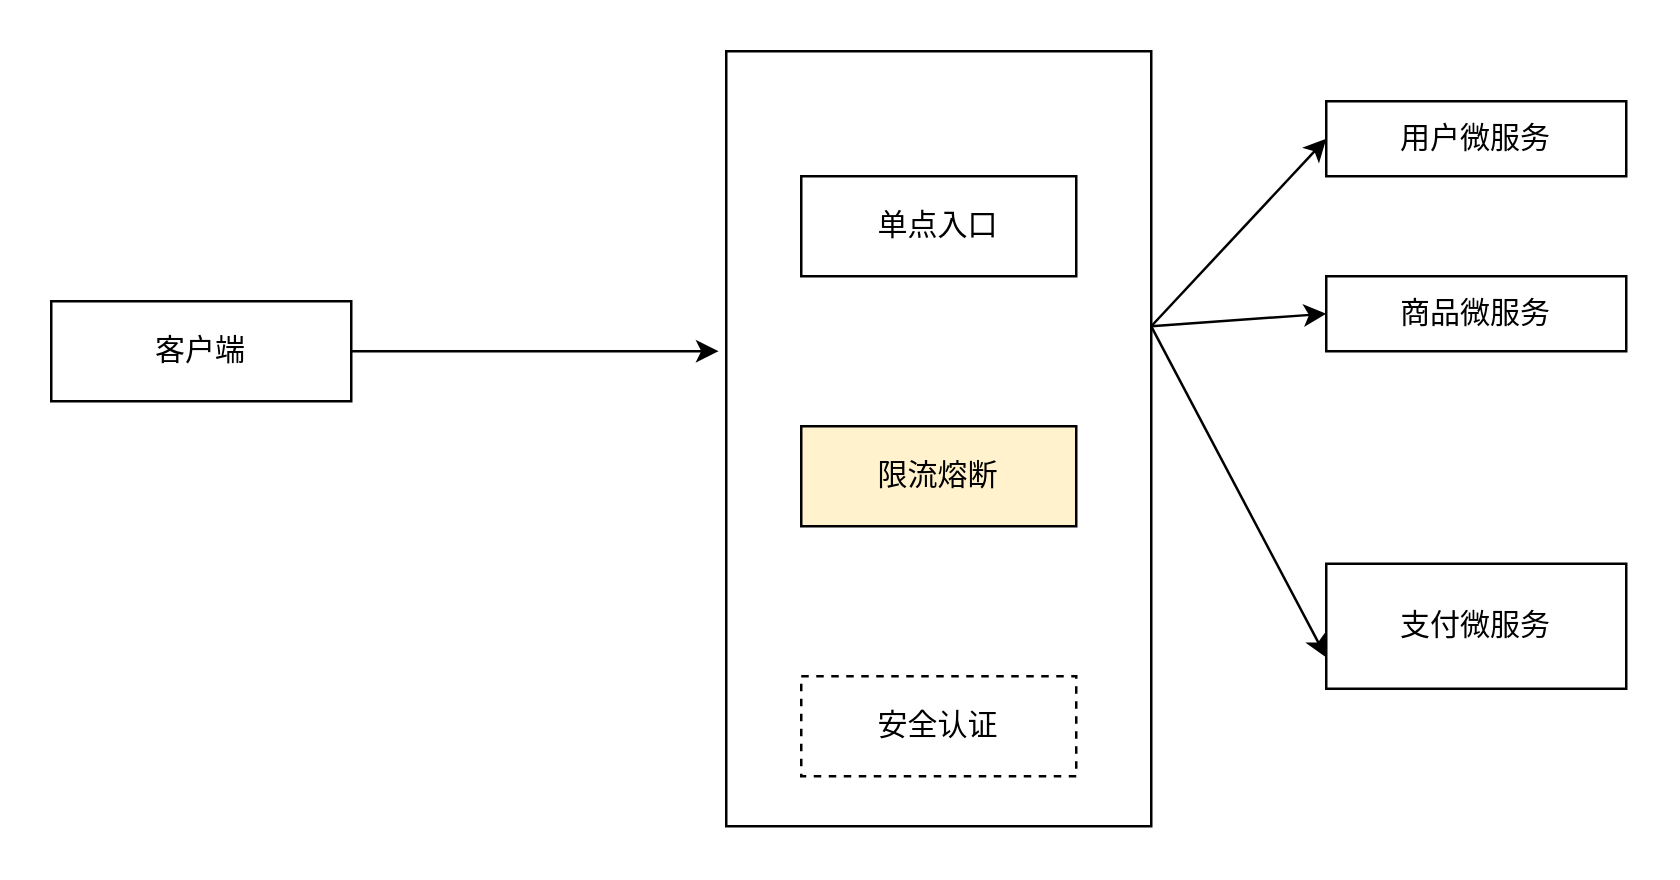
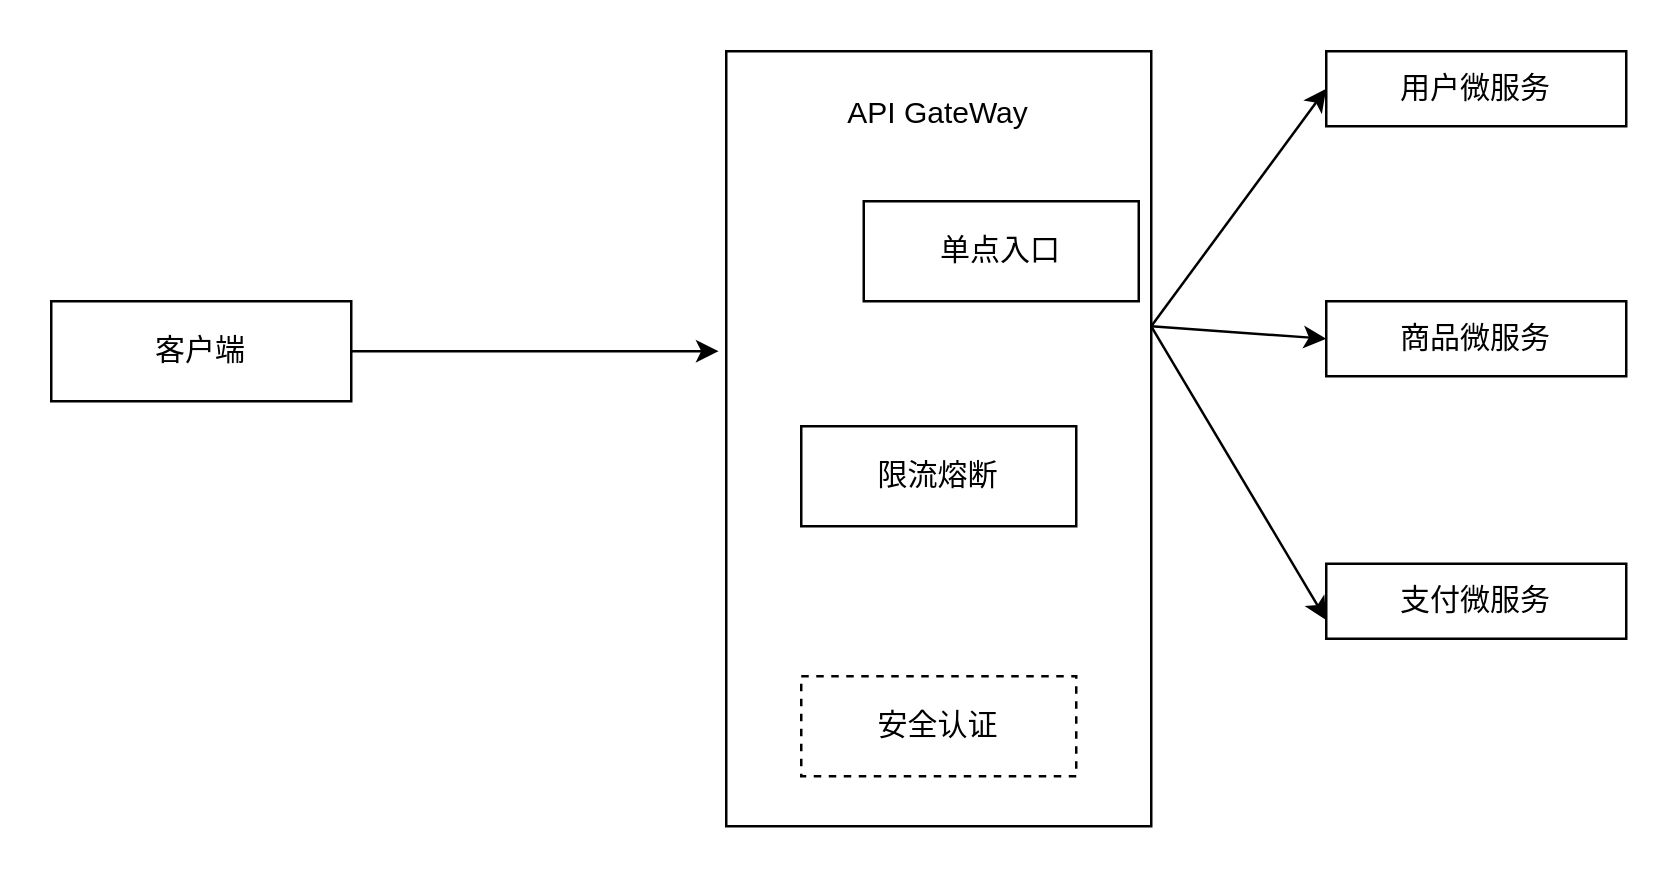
node "API GateWay": added
node "用户微服务": moved (1476, 139) -> (1476, 89)
node "单点入口": moved (939, 226) -> (1001, 251)
node "商品微服务": moved (1476, 314) -> (1476, 339)
node "限流熔断": fillcolor #fff2cc -> #ffffff
node "支付微服务": size 300x125 -> 300x75
